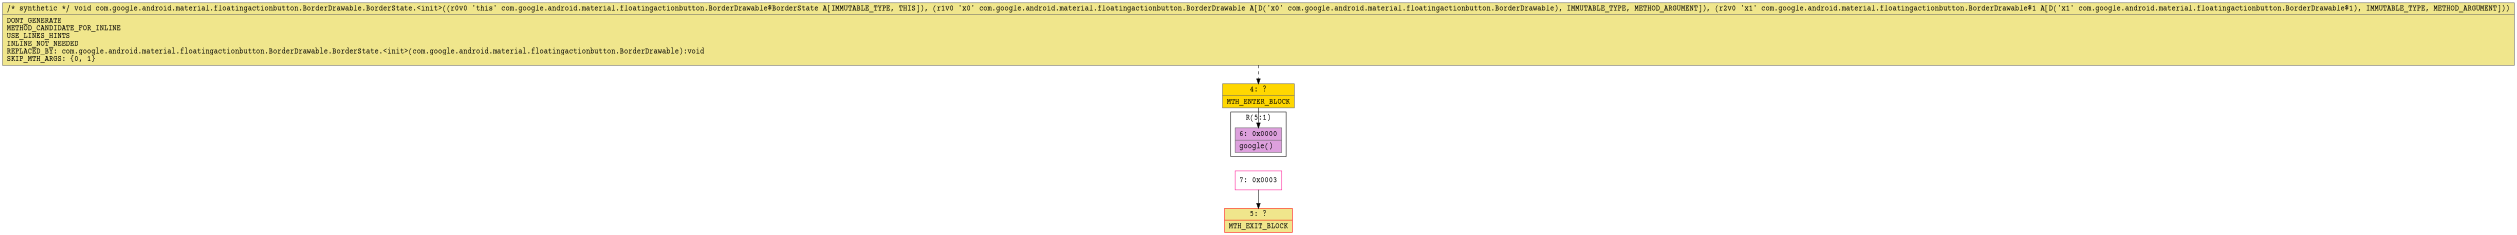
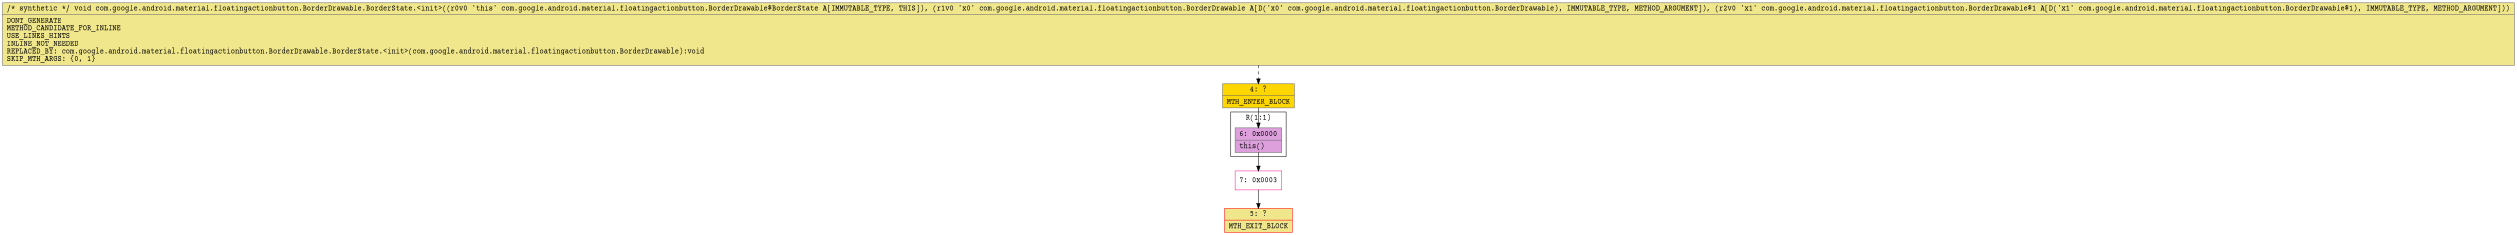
cluster "R(5:1)": label "R(5:1)" -> "R(1:1)"
node "6: 0x0000": text "google()" -> "this()"
edge "6: 0x0000" -> "7: 0x0003": added
